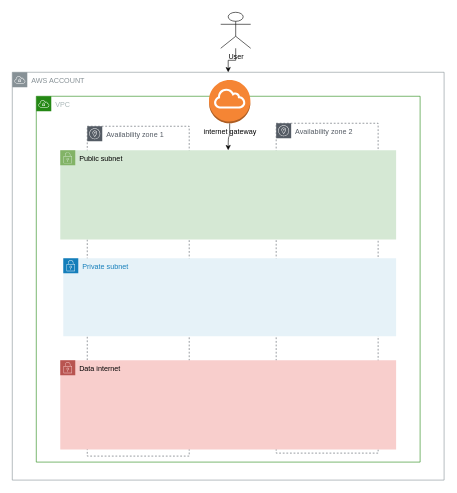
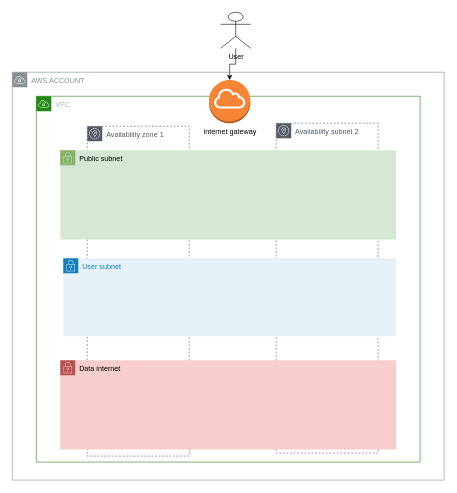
edge "User" -> "AWS ACCOUNT": now "User" -> "internet gateway"
node "Availability zone 2": label "Availability zone 2" -> "Availability subnet 2"
edge "internet gateway" -> "Public subnet": removed
node "Private subnet": label "Private subnet" -> "User subnet"
